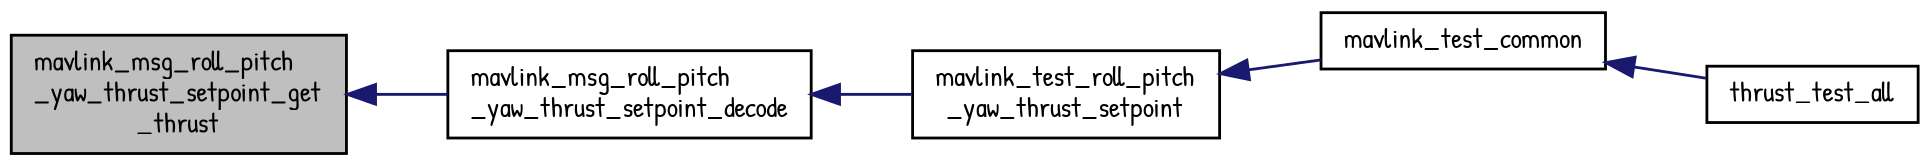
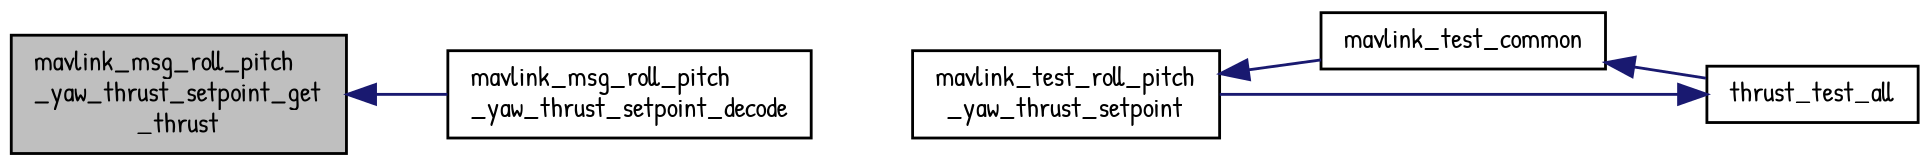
edge "mavlink_test_roll_pitch _yaw_thrust_setpoint" -> "mavlink_msg_roll_pitch _yaw_thrust_setpoint_decode": now "mavlink_test_roll_pitch _yaw_thrust_setpoint" -> "thrust_test_all"
